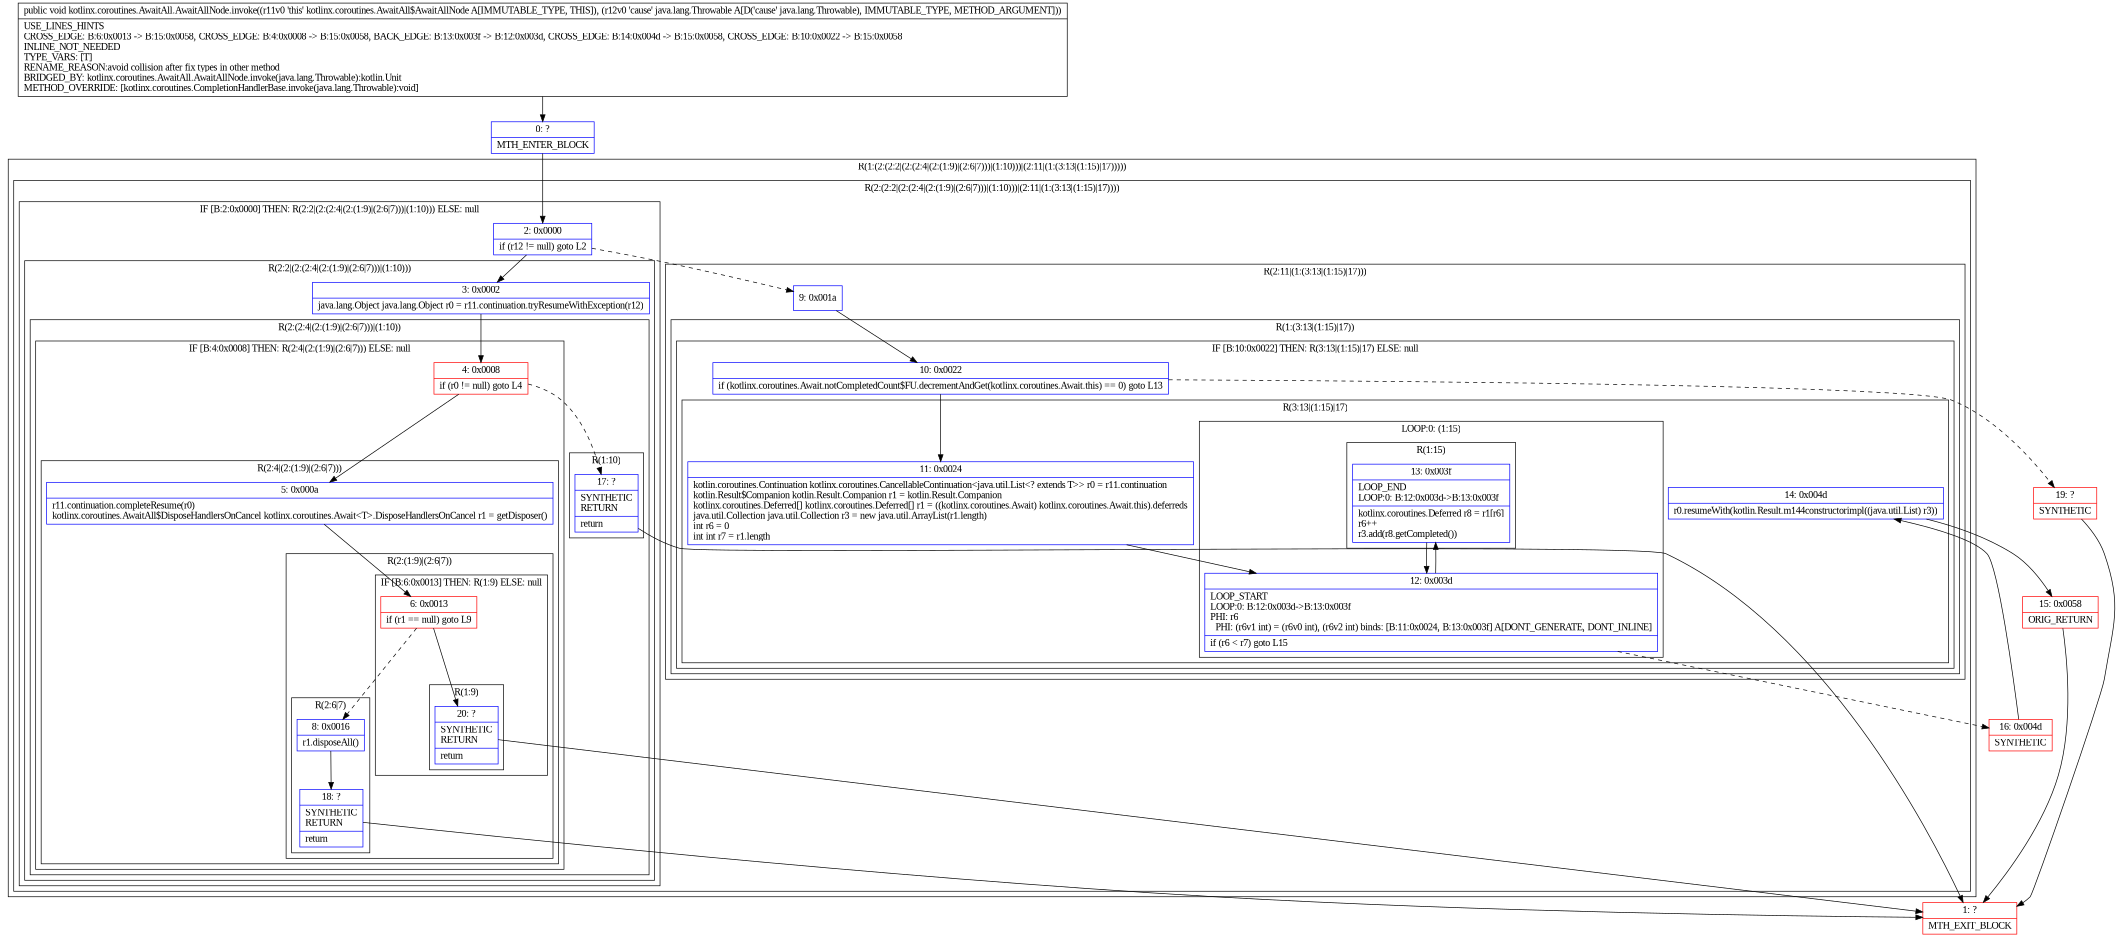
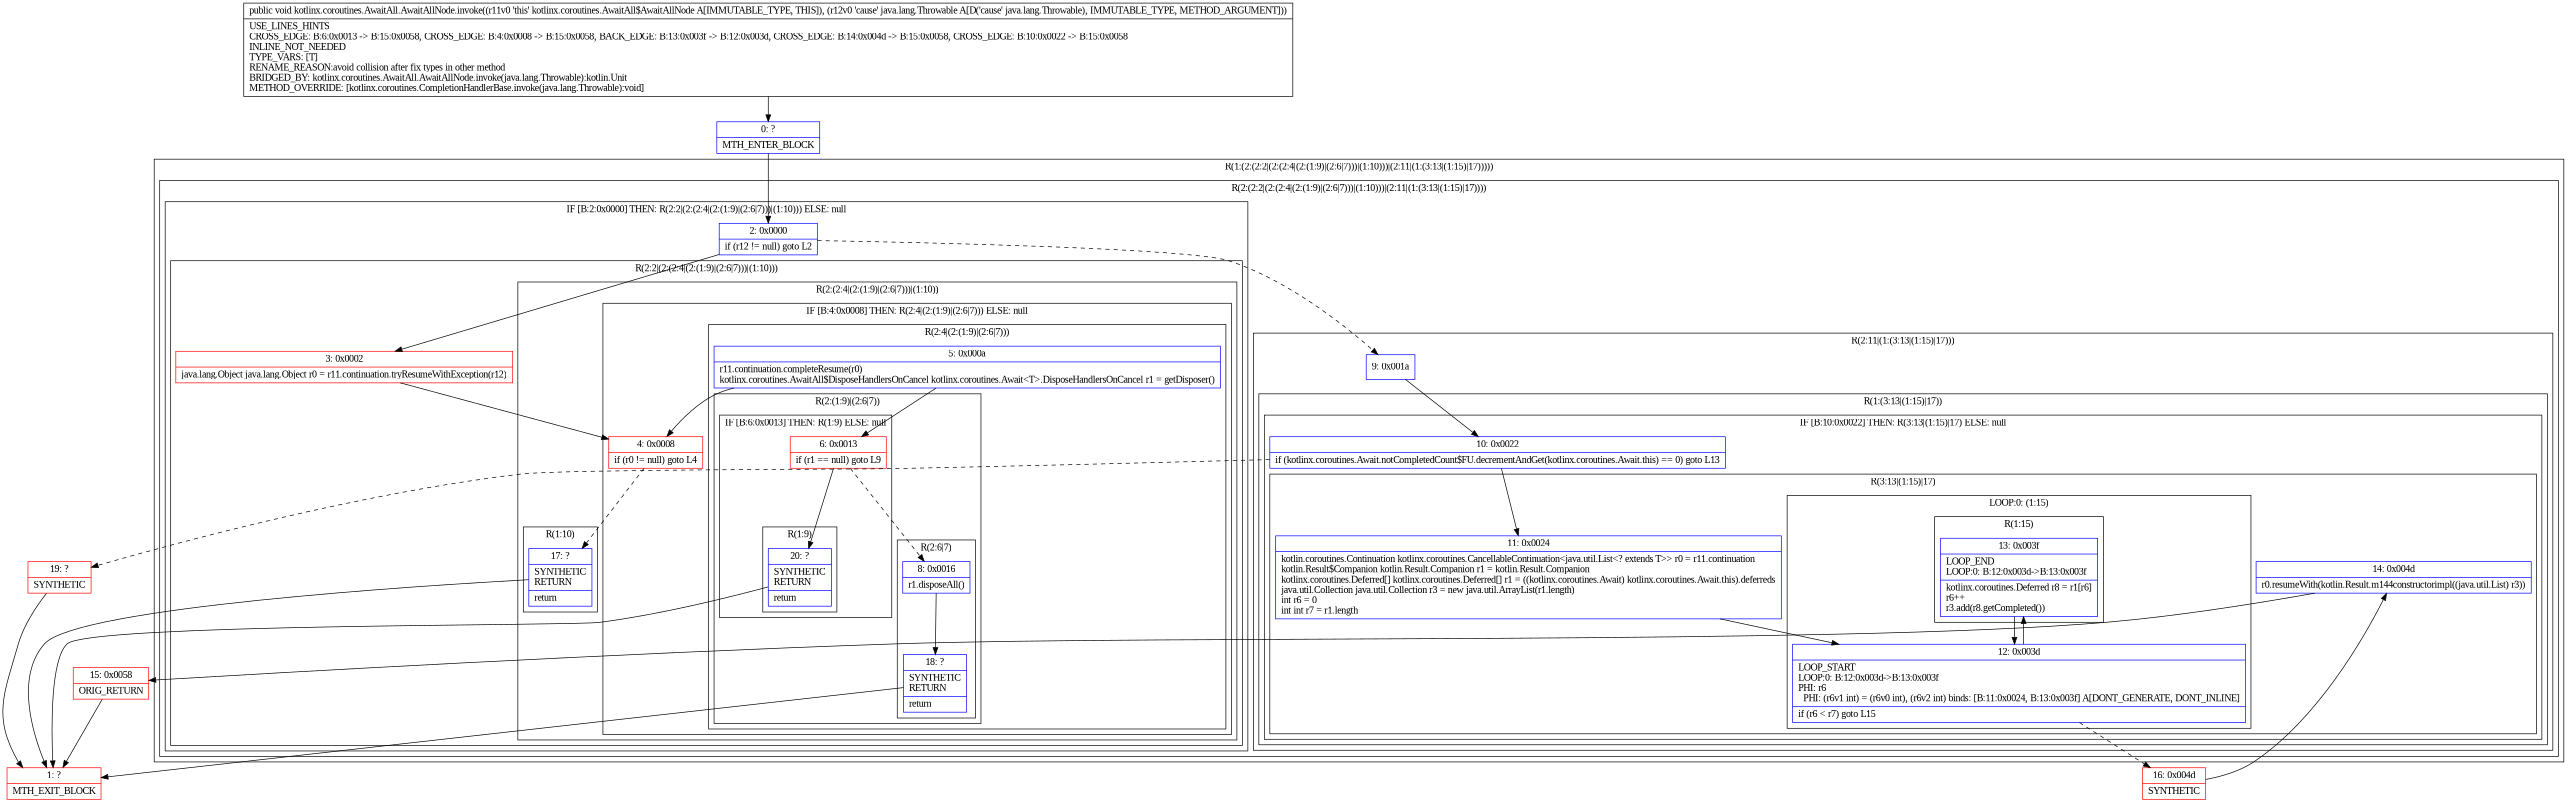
node "3: 0x0002": color blue -> red
edge "4: 0x0008" -> "5: 0x000a": reversed
